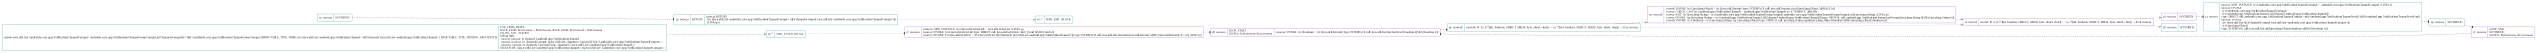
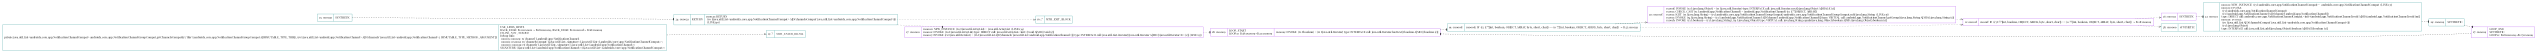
edge "15: ?" -> "17: 0x0000": now "24: 0x002a" -> "17: 0x0000"
